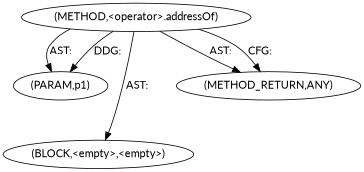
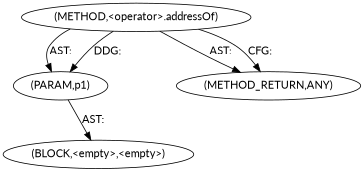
edge "(METHOD,<operator>.addressOf)" -> "(BLOCK,<empty>,<empty>)": now "(PARAM,p1)" -> "(BLOCK,<empty>,<empty>)"
